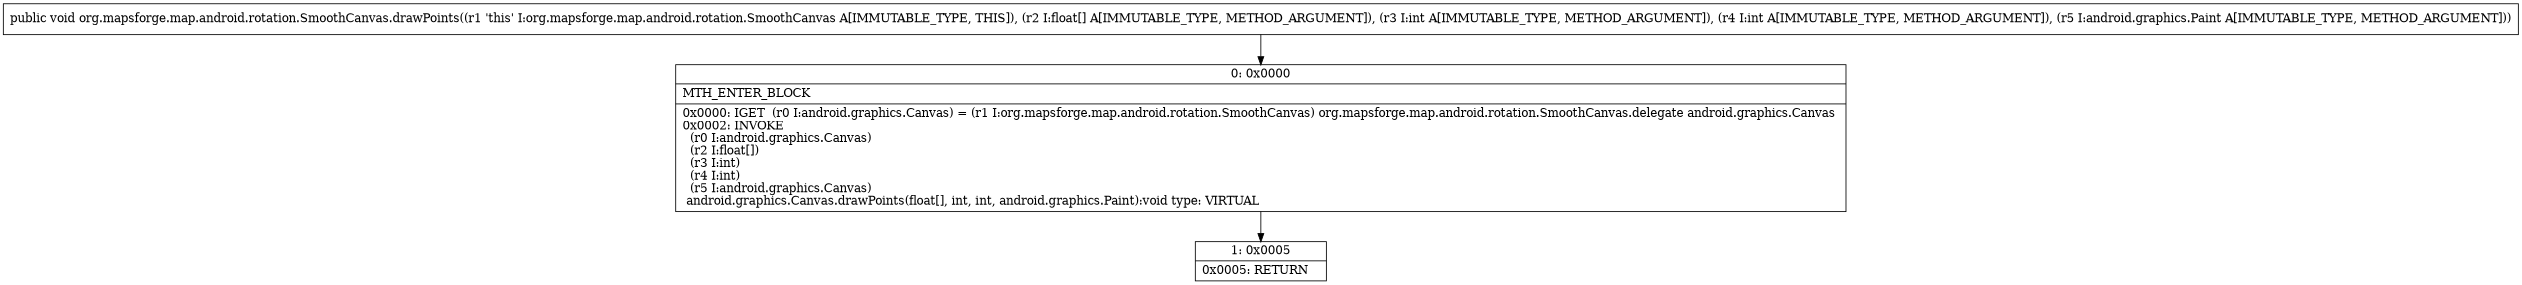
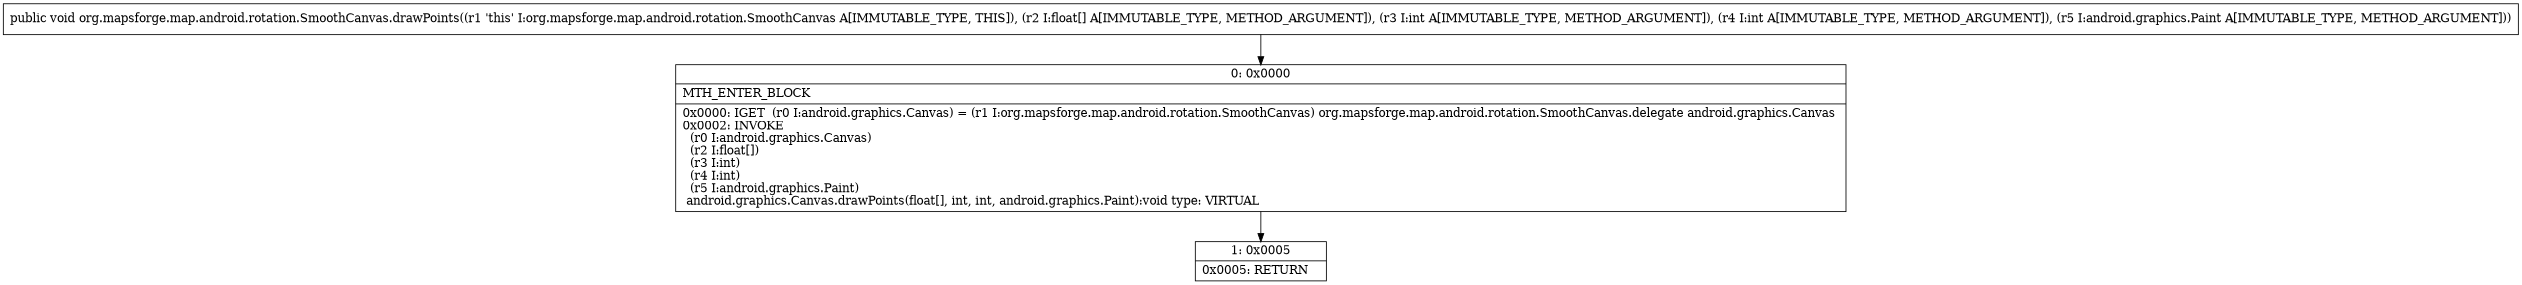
node "0: 0x0000": text "(r5 I:android.graphics.Canvas)" -> "(r5 I:android.graphics.Paint)"
